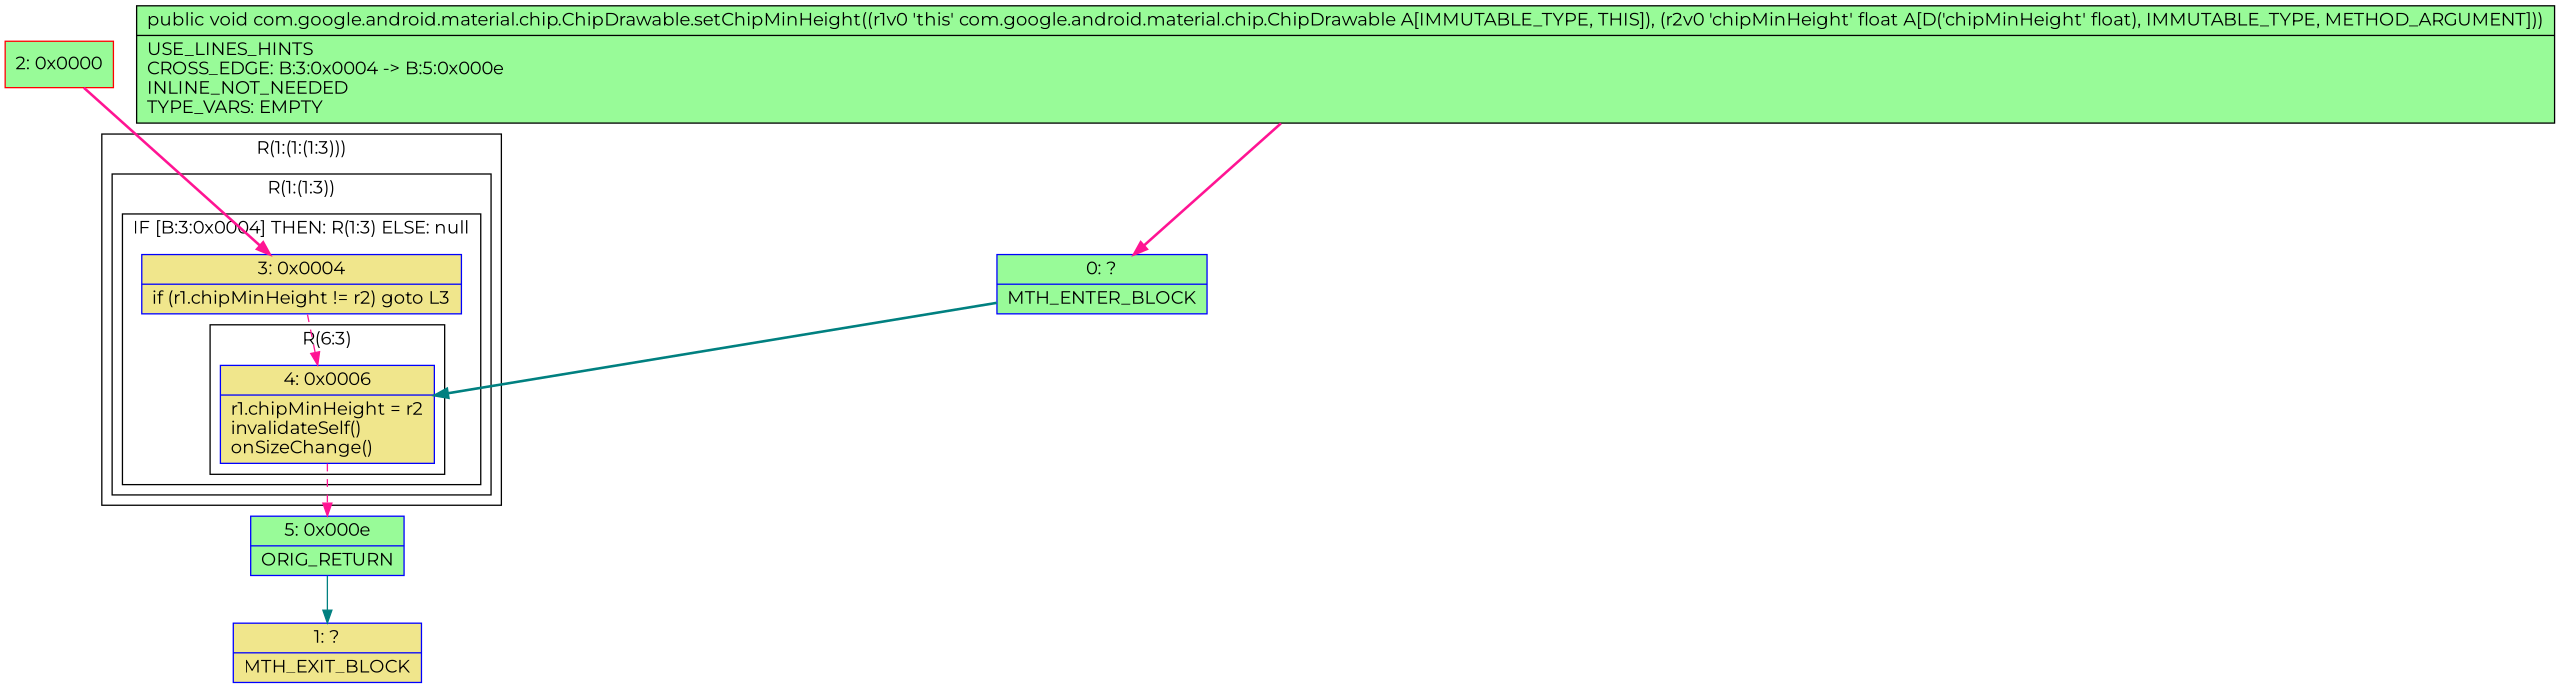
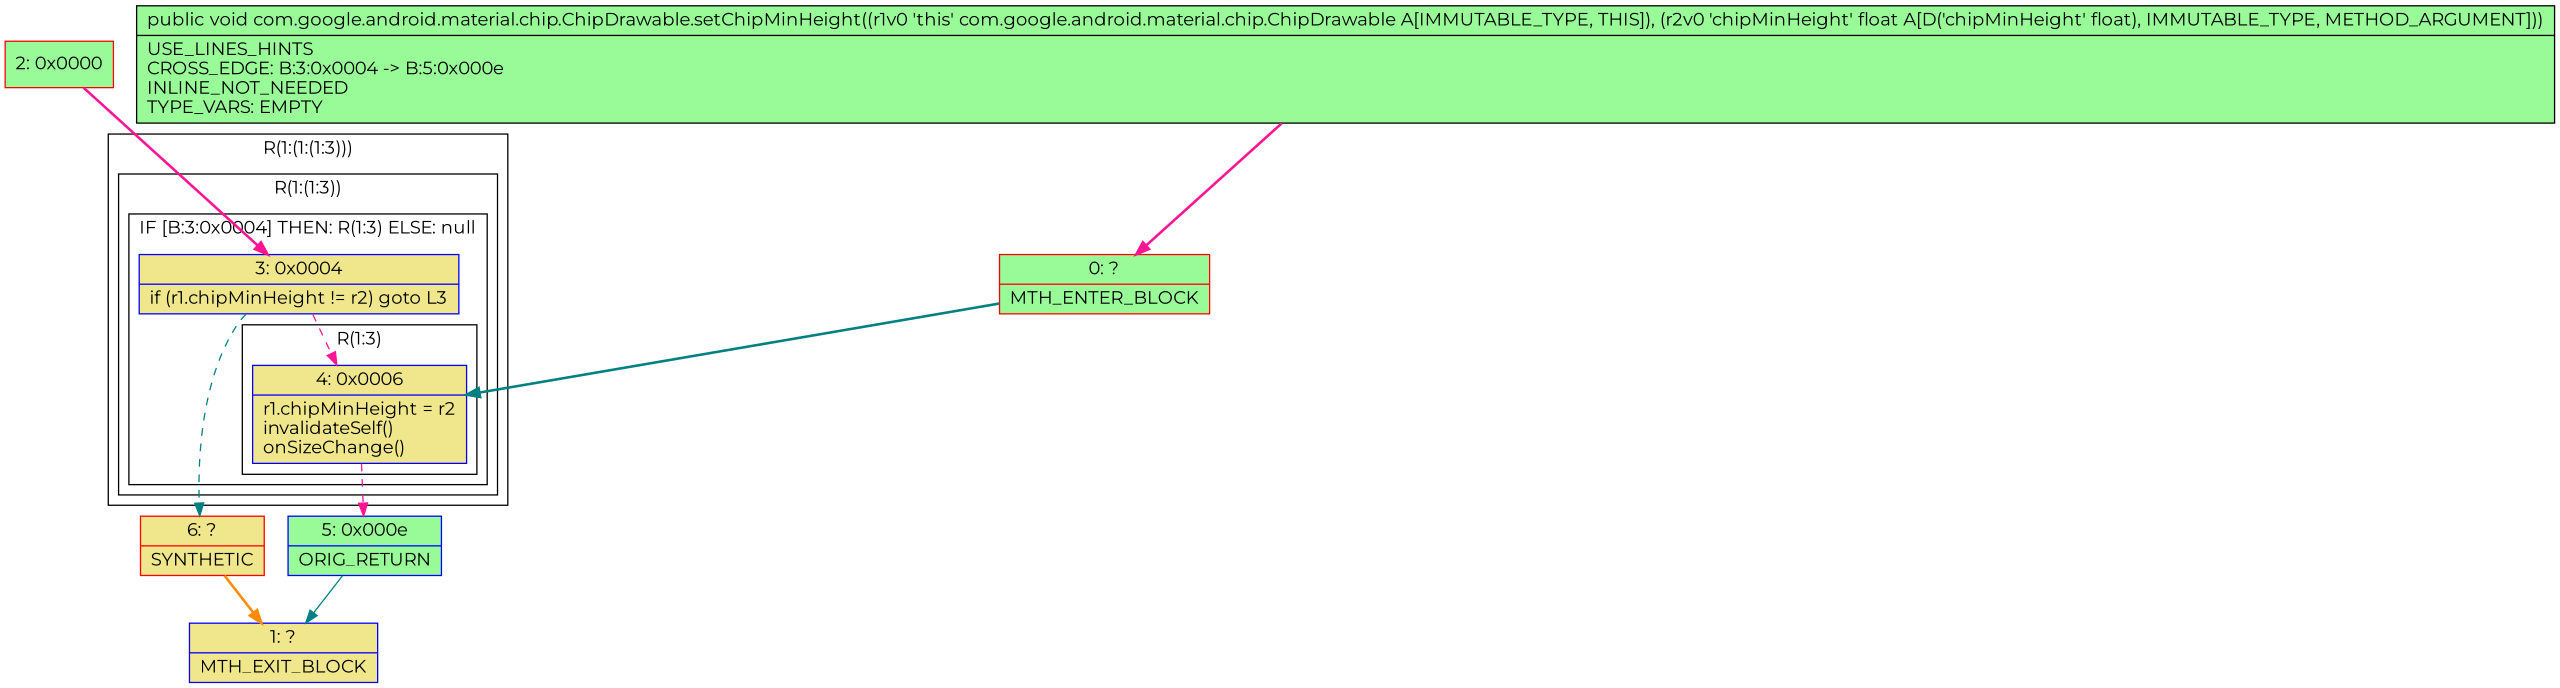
node "0: ?": color blue -> red
cluster "R(6:3)": label "R(6:3)" -> "R(1:3)"
node "6: ?": added
